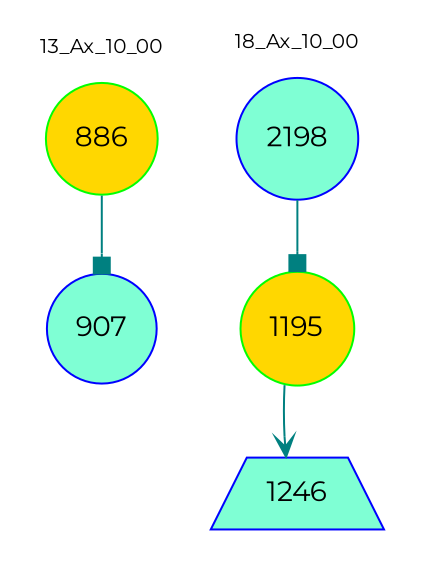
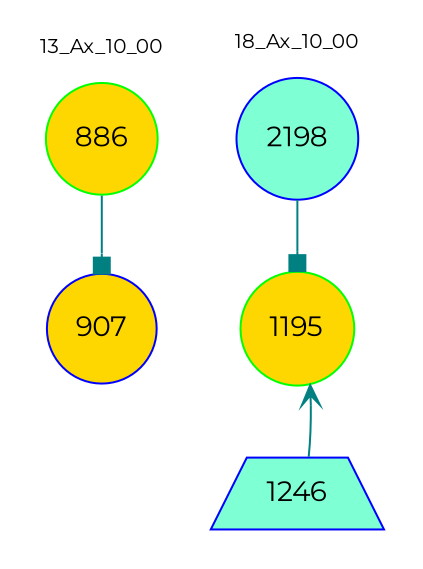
node "907": fillcolor aquamarine -> gold
edge "1195" -> "1246": reversed
